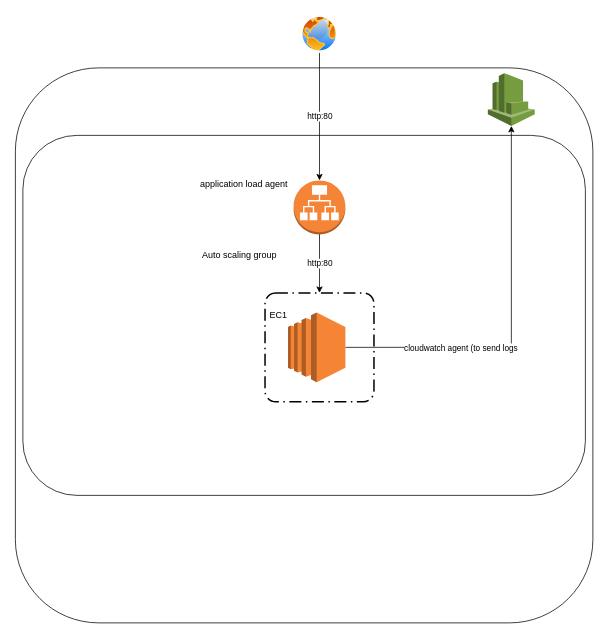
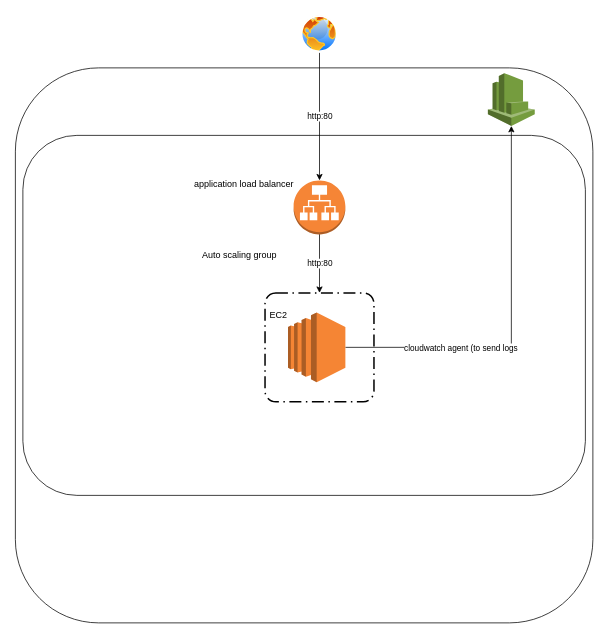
node "application load agent": label "application load agent" -> "application load balancer"
node "EC1": label "EC1" -> "EC2"
